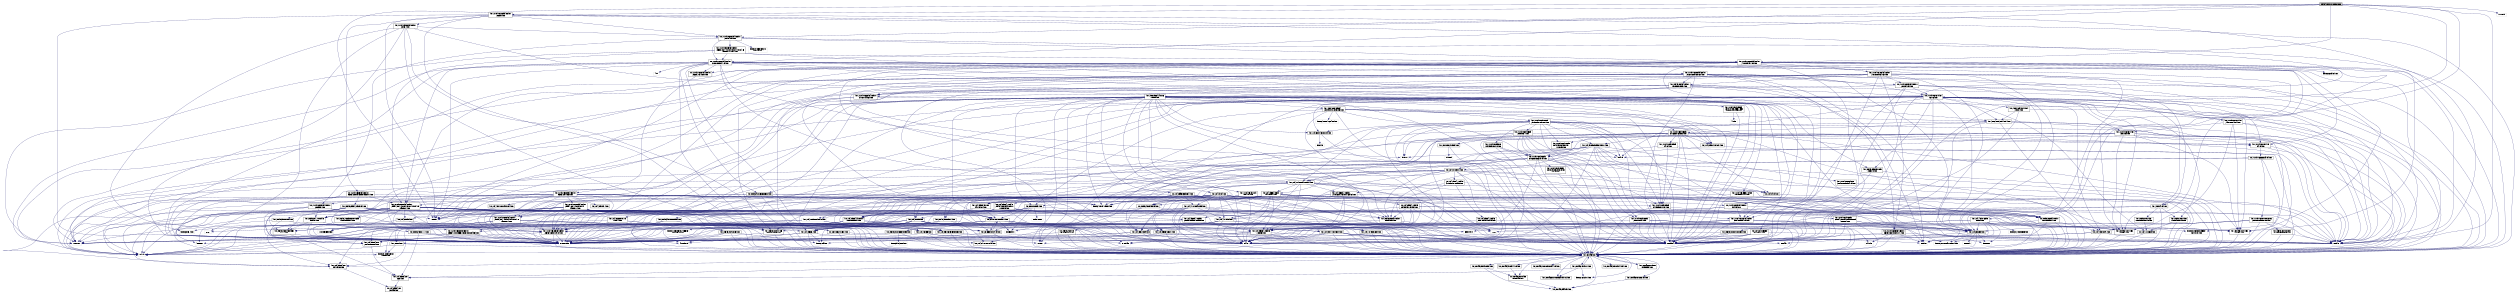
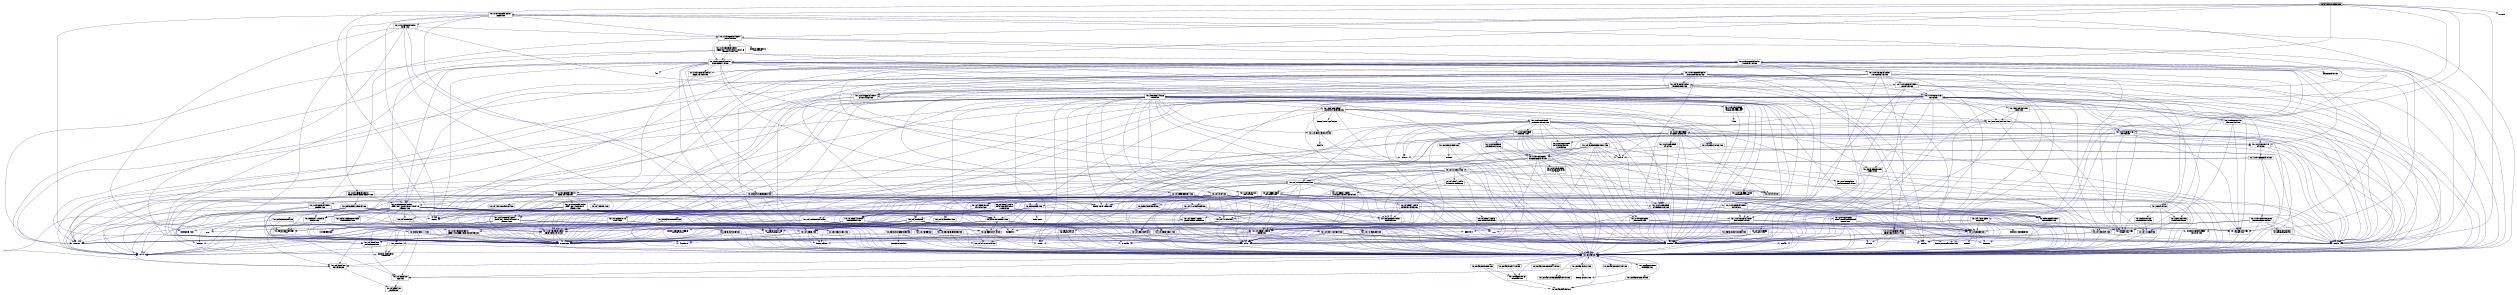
node "hpx/config/export_definitions.hpp": label "hpx/config/export_definitions.hpp" -> "hpx/config/unordered_definitions.hpp"
